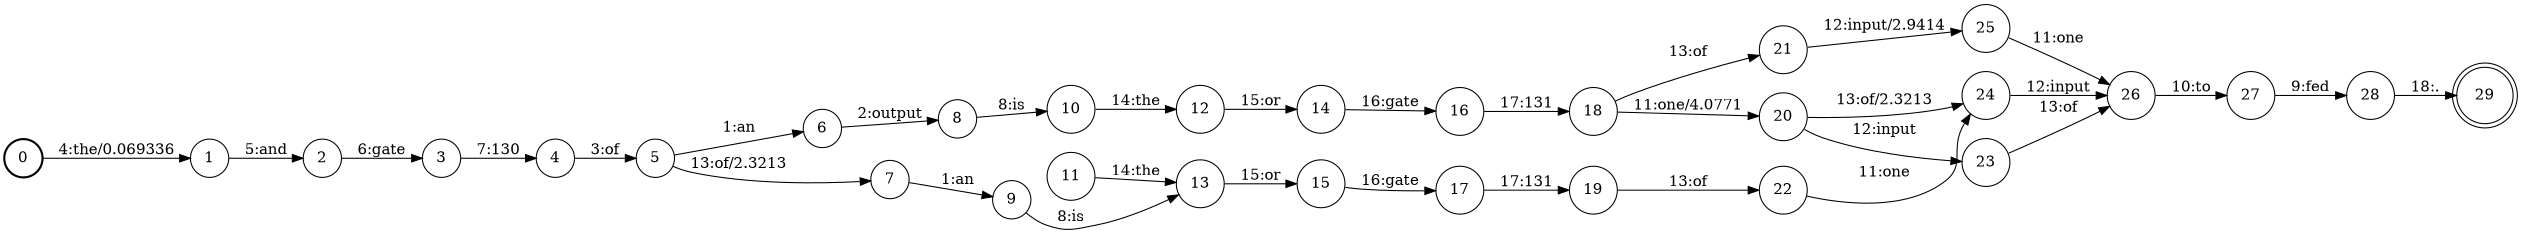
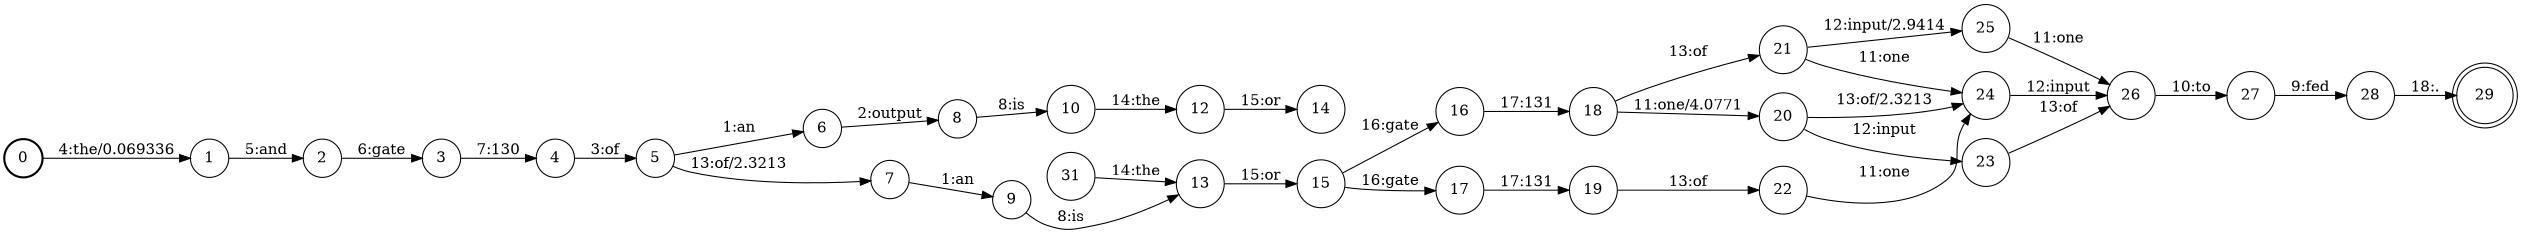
edge "21" -> "24": added, label "11:one"
edge "14" -> "16": now "15" -> "16"
node "11": label "11" -> "31"
